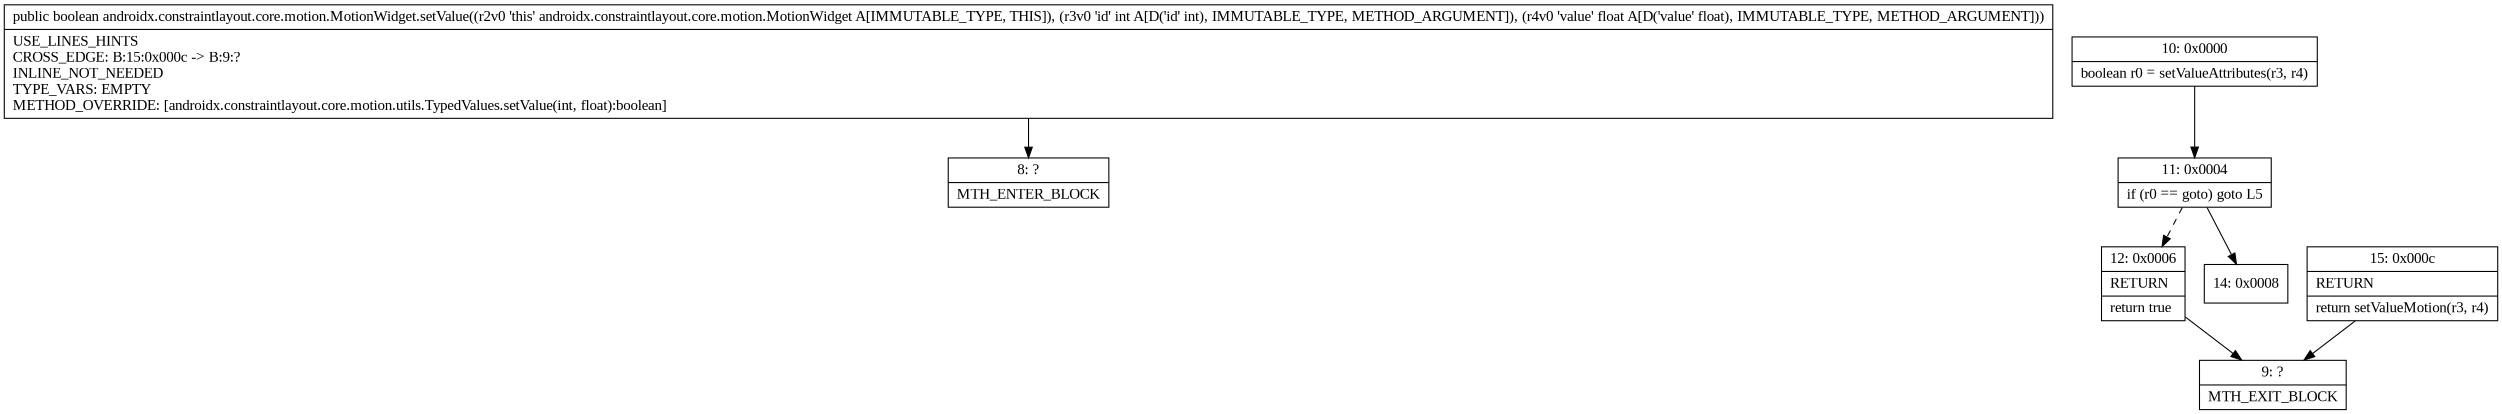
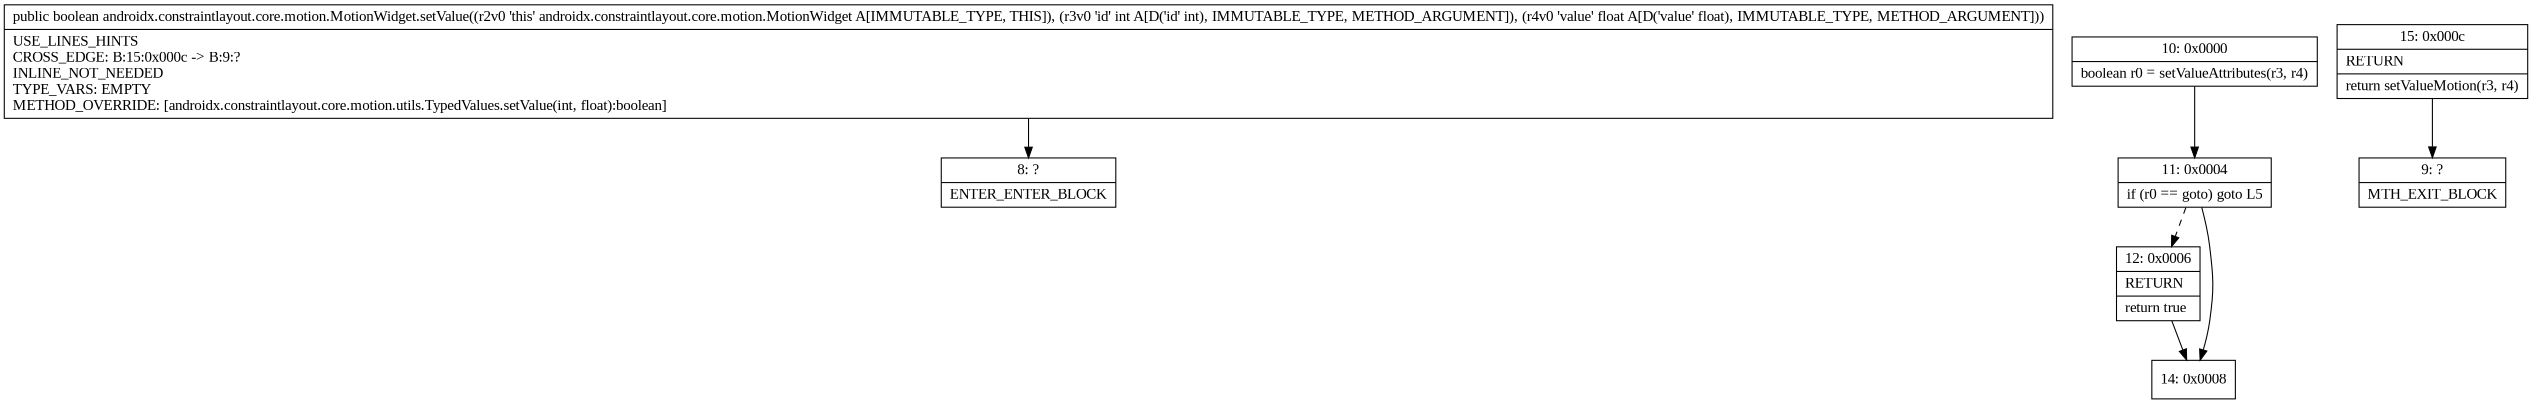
node "8: ?": text "MTH_ENTER_BLOCK" -> "ENTER_ENTER_BLOCK"
edge "12: 0x0006" -> "9: ?": now "12: 0x0006" -> "14: 0x0008"
